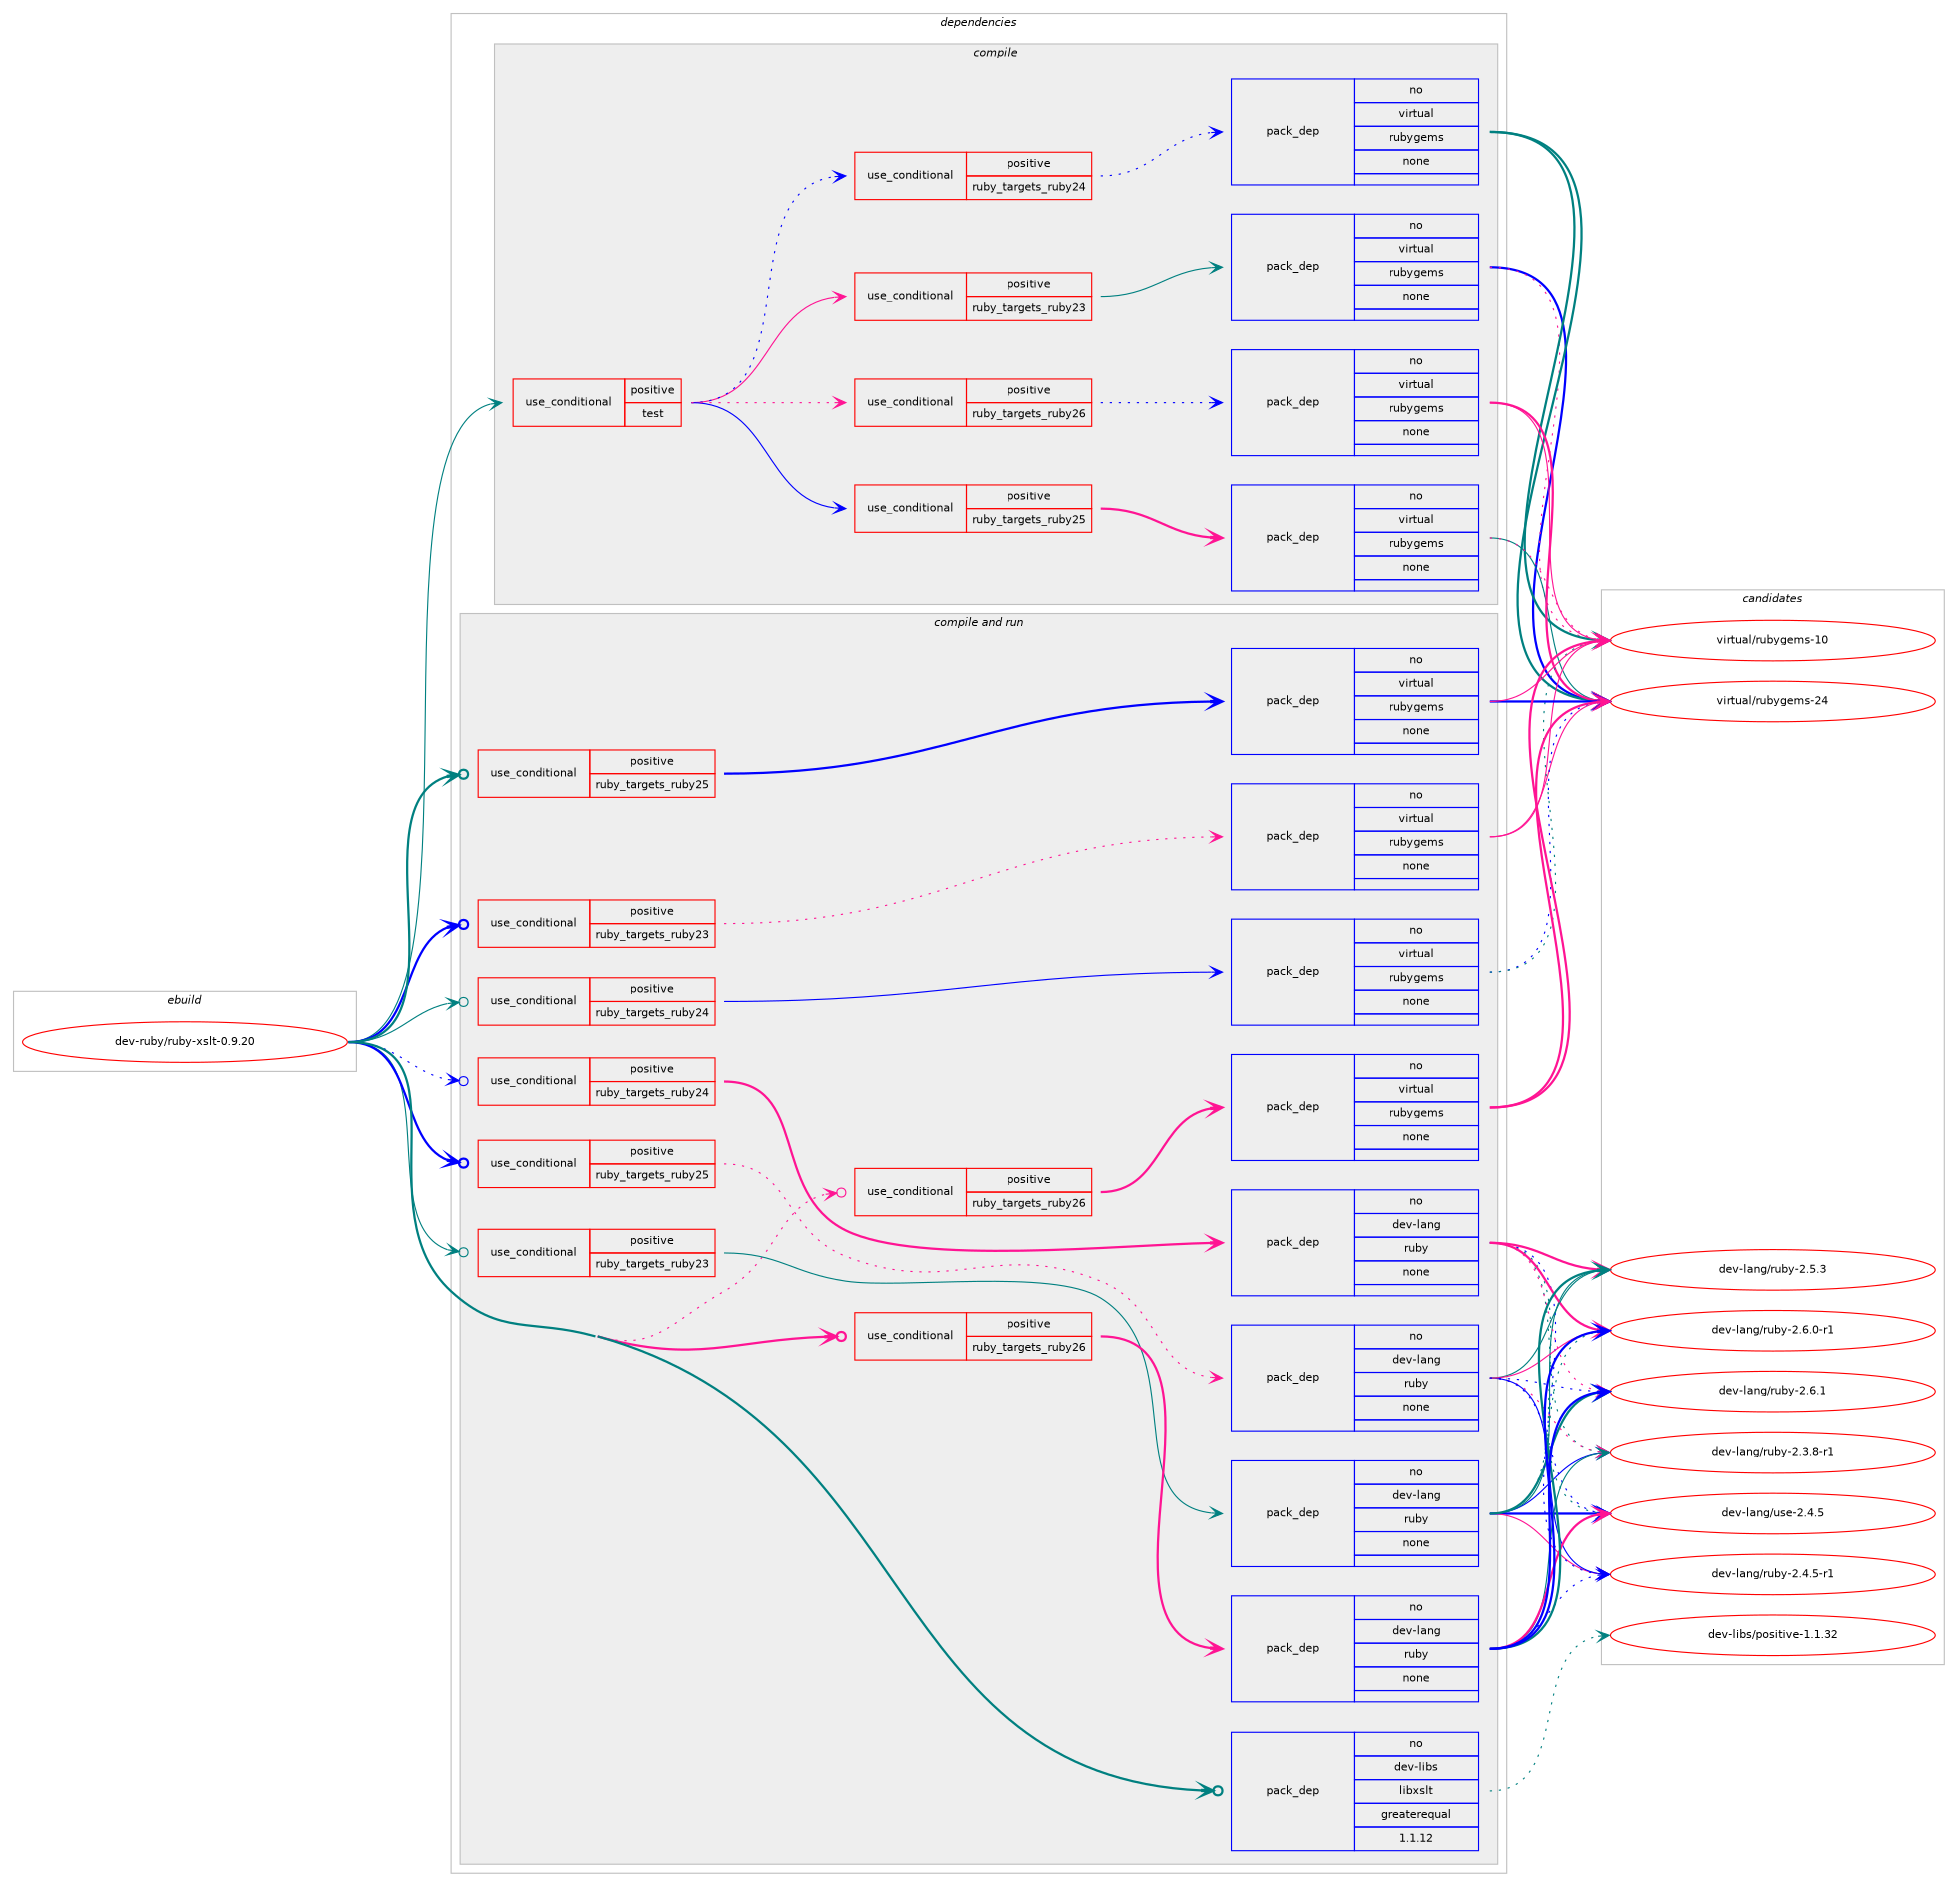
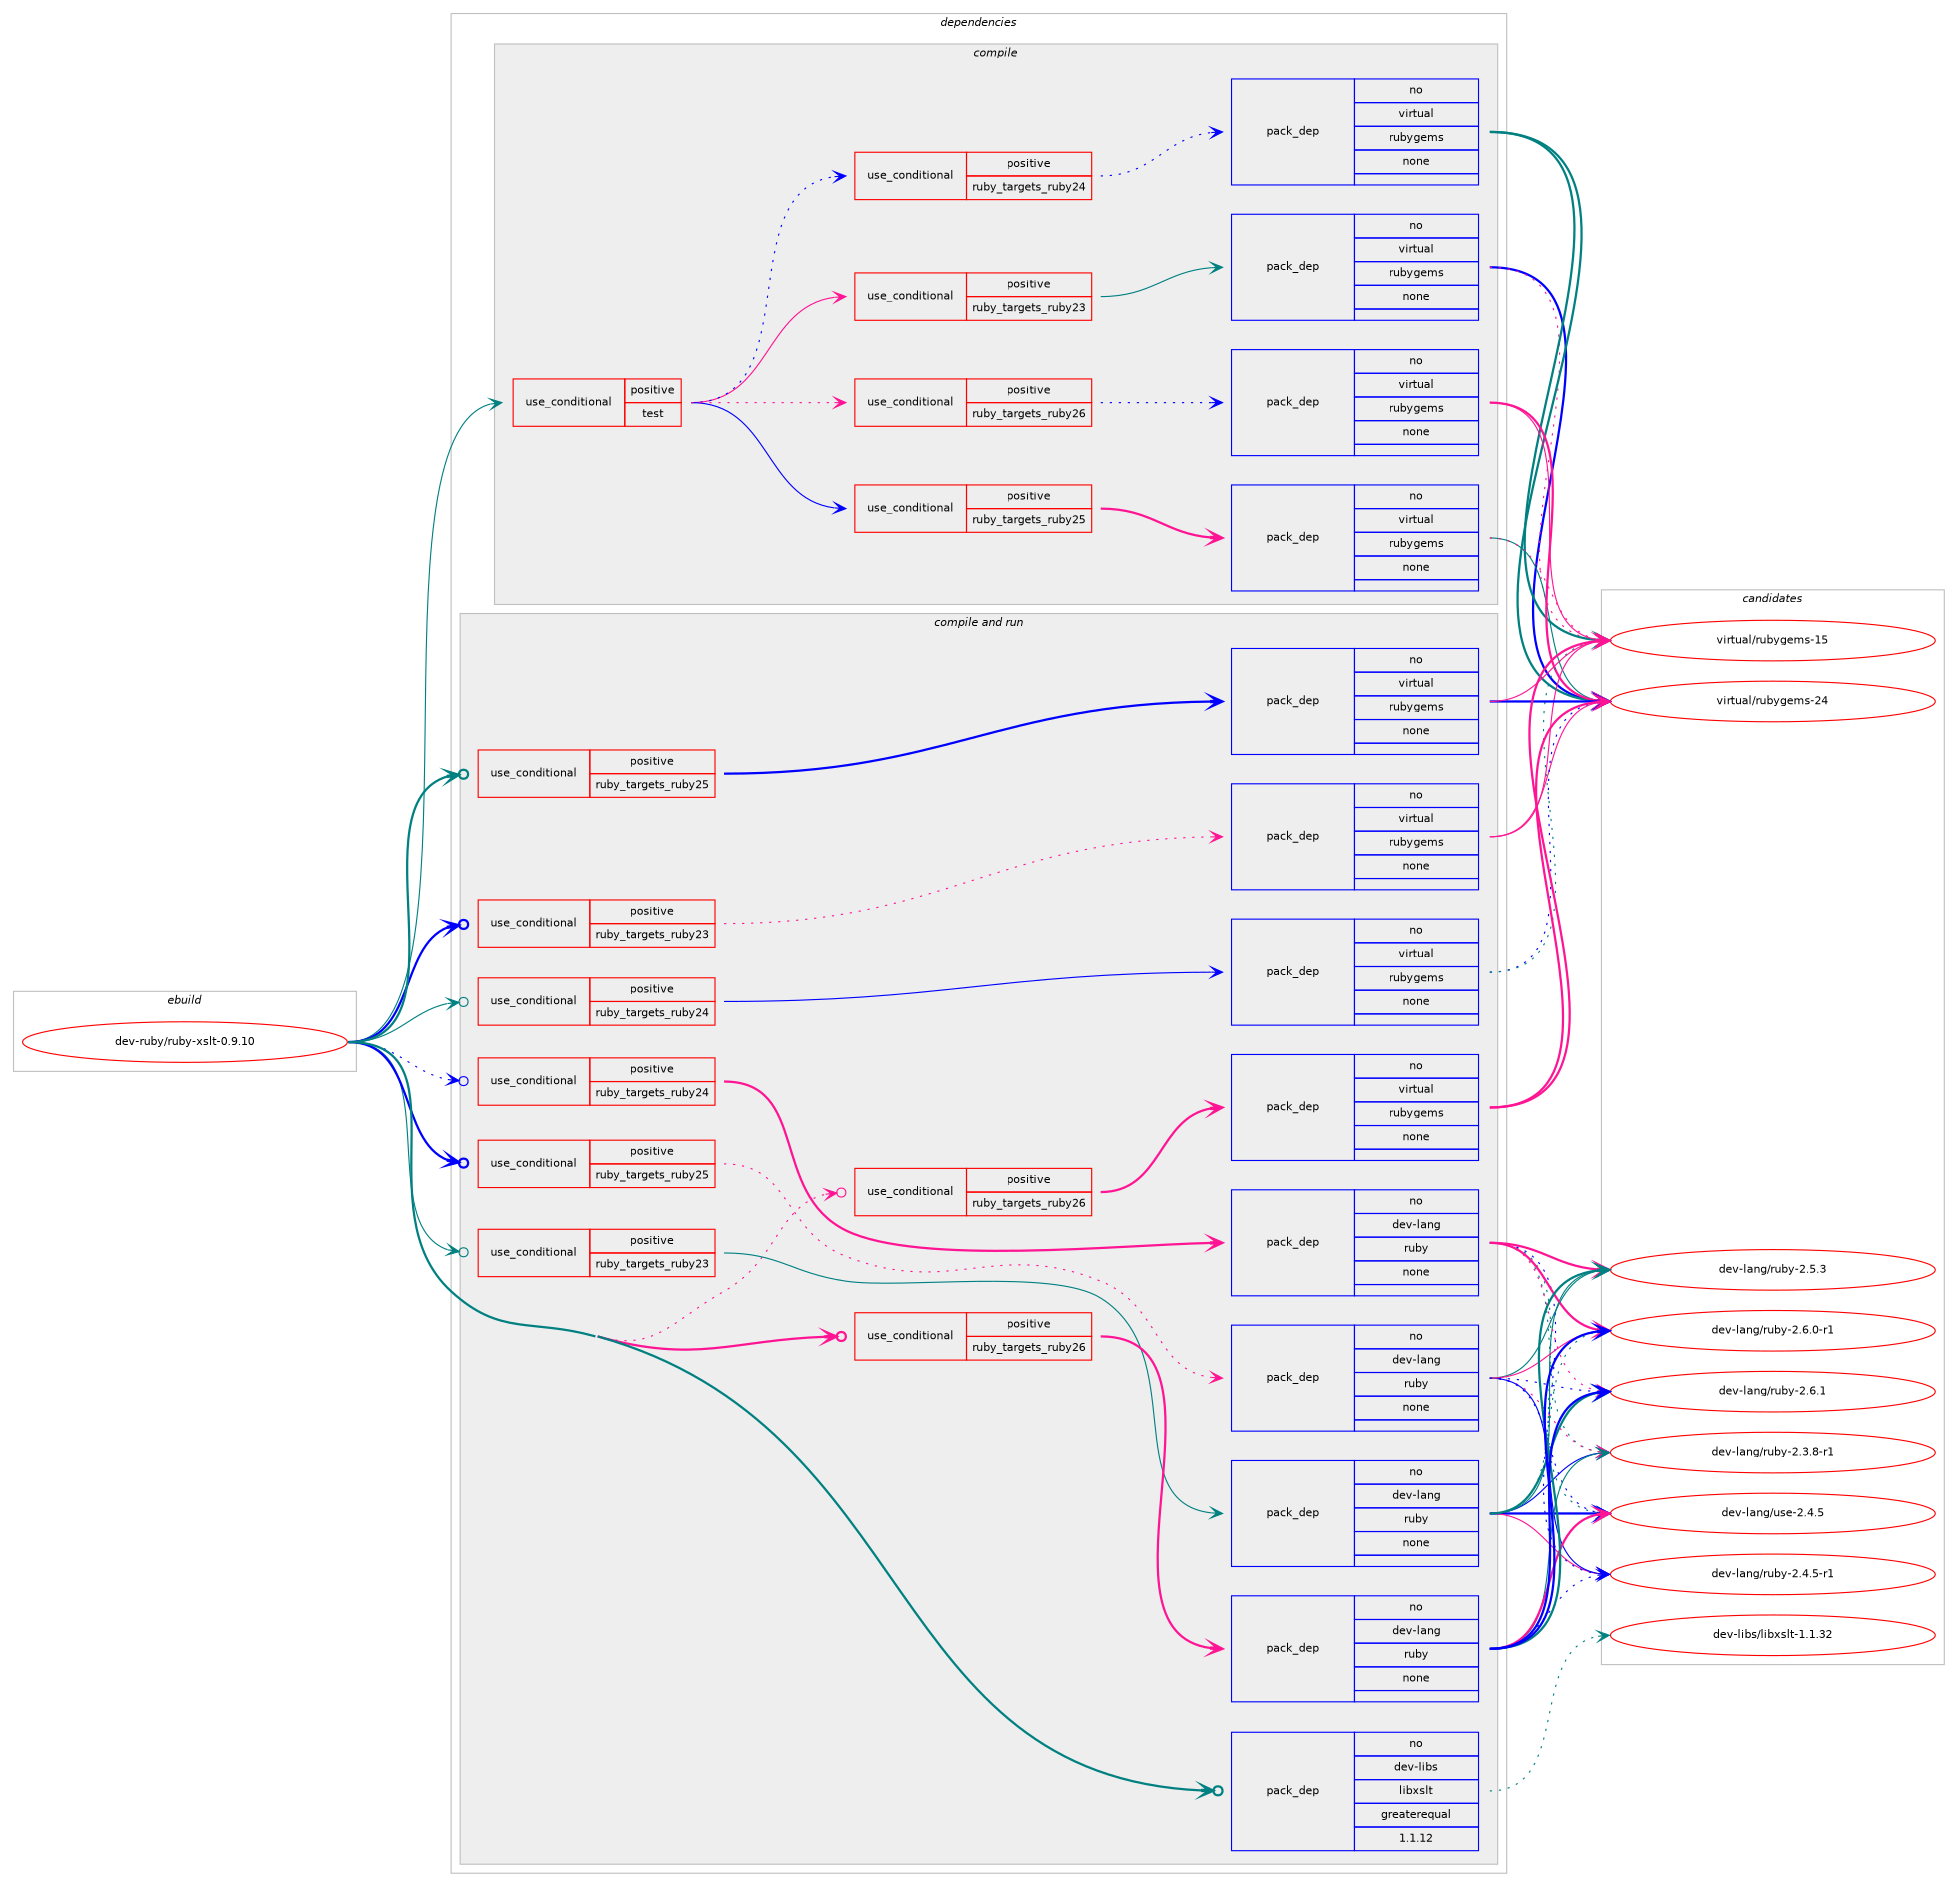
node "virtual/rubygems-10": label "virtual/rubygems-10" -> "virtual/rubygems-15"
node "dev-ruby/ruby-xslt-0.9.20": label "dev-ruby/ruby-xslt-0.9.20" -> "dev-ruby/ruby-xslt-0.9.10"
node "dev-libs/positive-1.1.32": label "dev-libs/positive-1.1.32" -> "dev-libs/libxslt-1.1.32"
